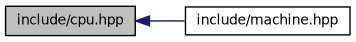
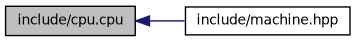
node "include/cpu.hpp": label "include/cpu.hpp" -> "include/cpu.cpu"
